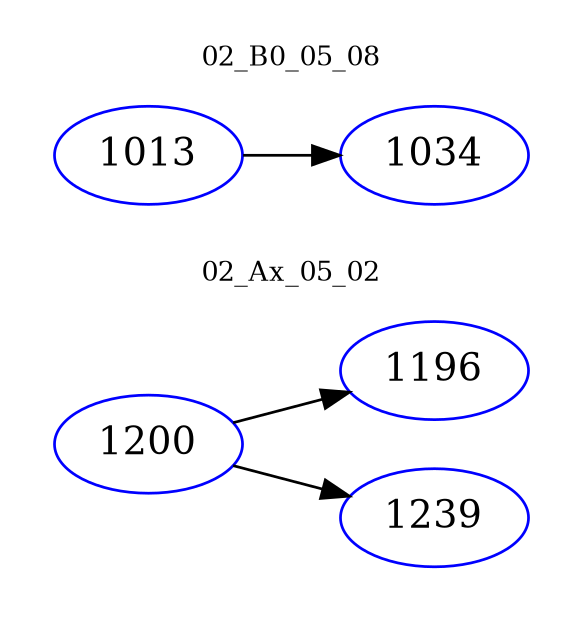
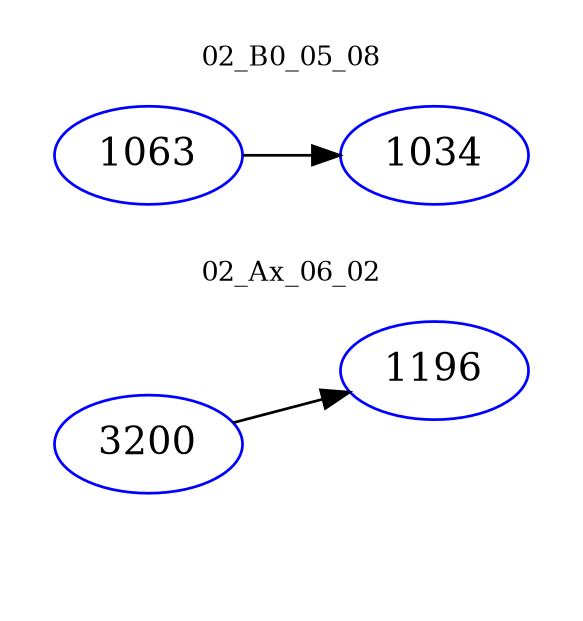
node "1013": label "1013" -> "1063"
cluster "02_Ax_05_02": label "02_Ax_05_02" -> "02_Ax_06_02"
node "1200": label "1200" -> "3200"
node "1239": removed
